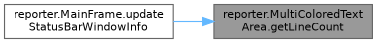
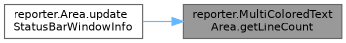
node "reporter.MainFrame.update StatusBarWindowInfo": label "reporter.MainFrame.update StatusBarWindowInfo" -> "reporter.Area.update StatusBarWindowInfo"
